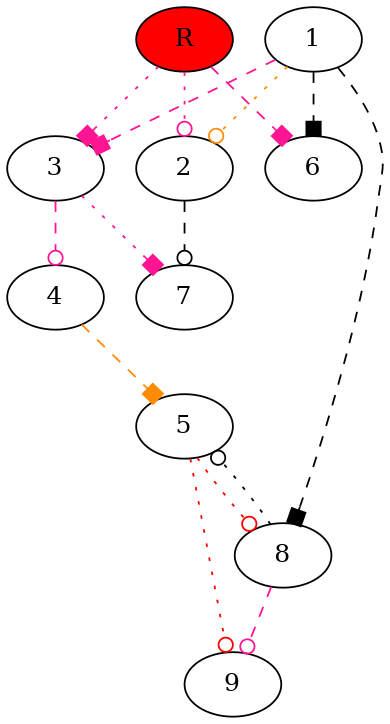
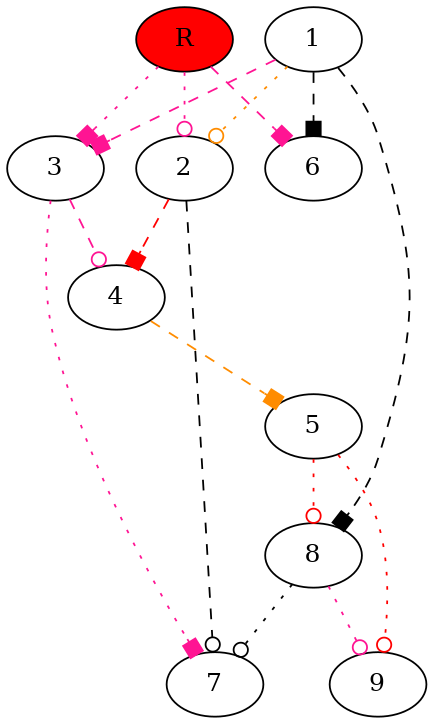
edge "2" -> "4": added
edge "8" -> "5": now "8" -> "7"
edge "8" -> "9": style dashed -> dotted
